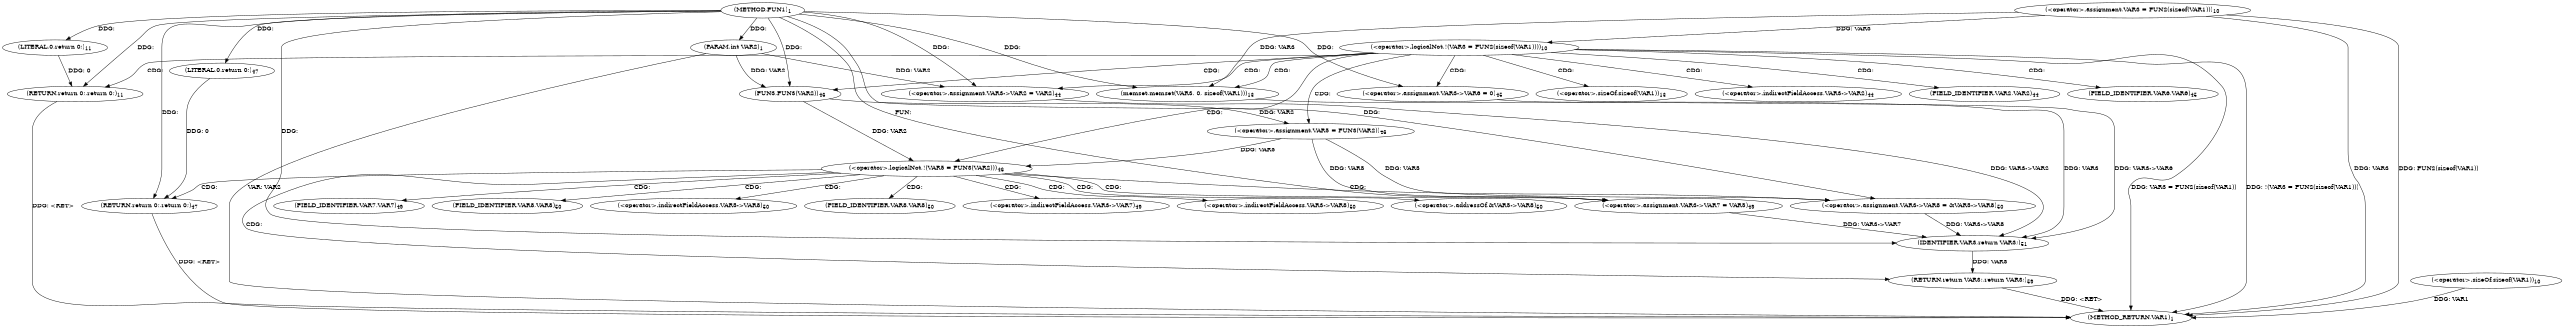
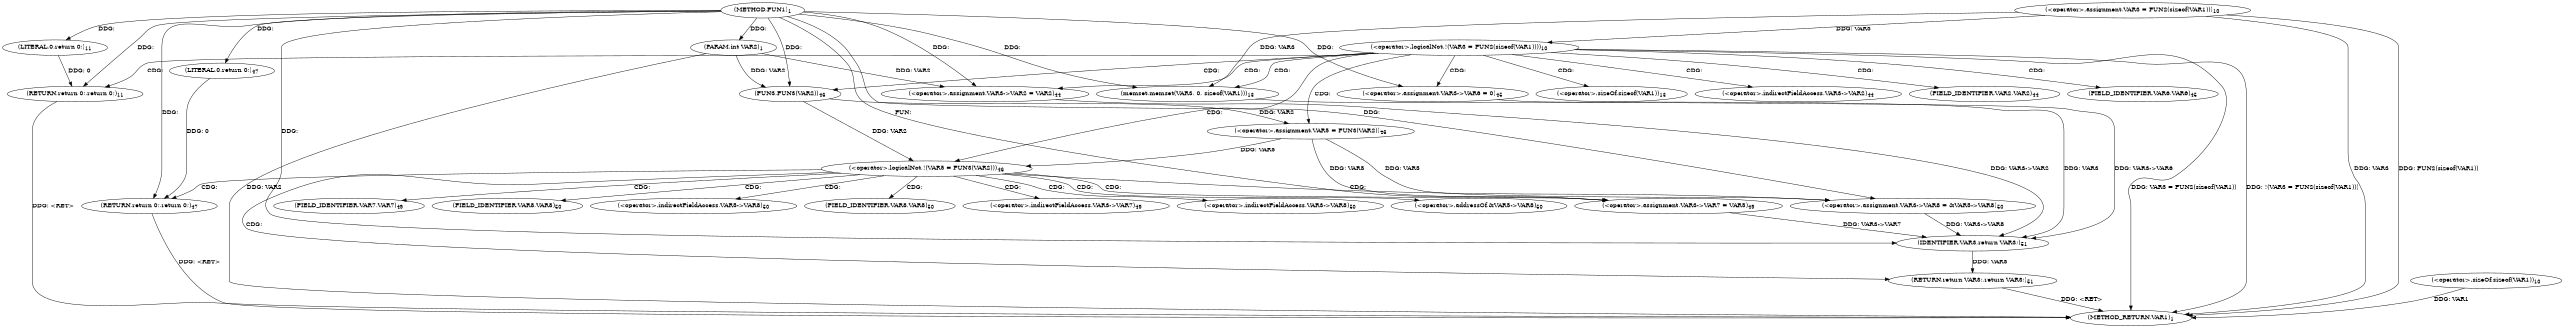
edge "(PARAM,int VAR2)" -> "(METHOD_RETURN,VAR1)": label "VAR: VAR2" -> "DDG: VAR2"
node "(RETURN,return VAR3;,return VAR3;)": text "59" -> "51"
